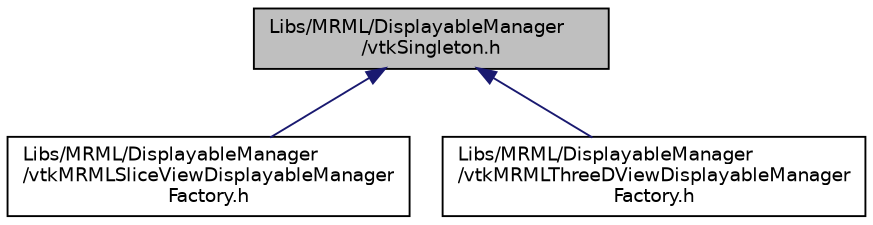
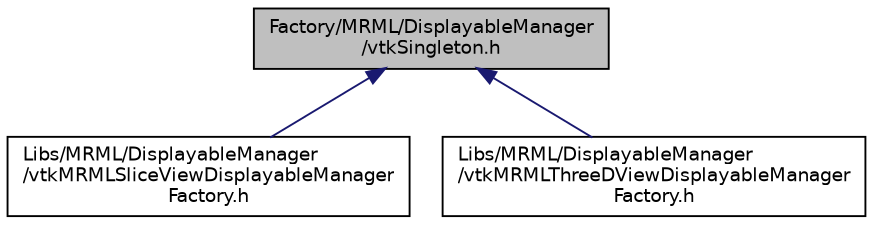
node "Libs/MRML/DisplayableManager /vtkSingleton.h": label "Libs/MRML/DisplayableManager /vtkSingleton.h" -> "Factory/MRML/DisplayableManager /vtkSingleton.h"
